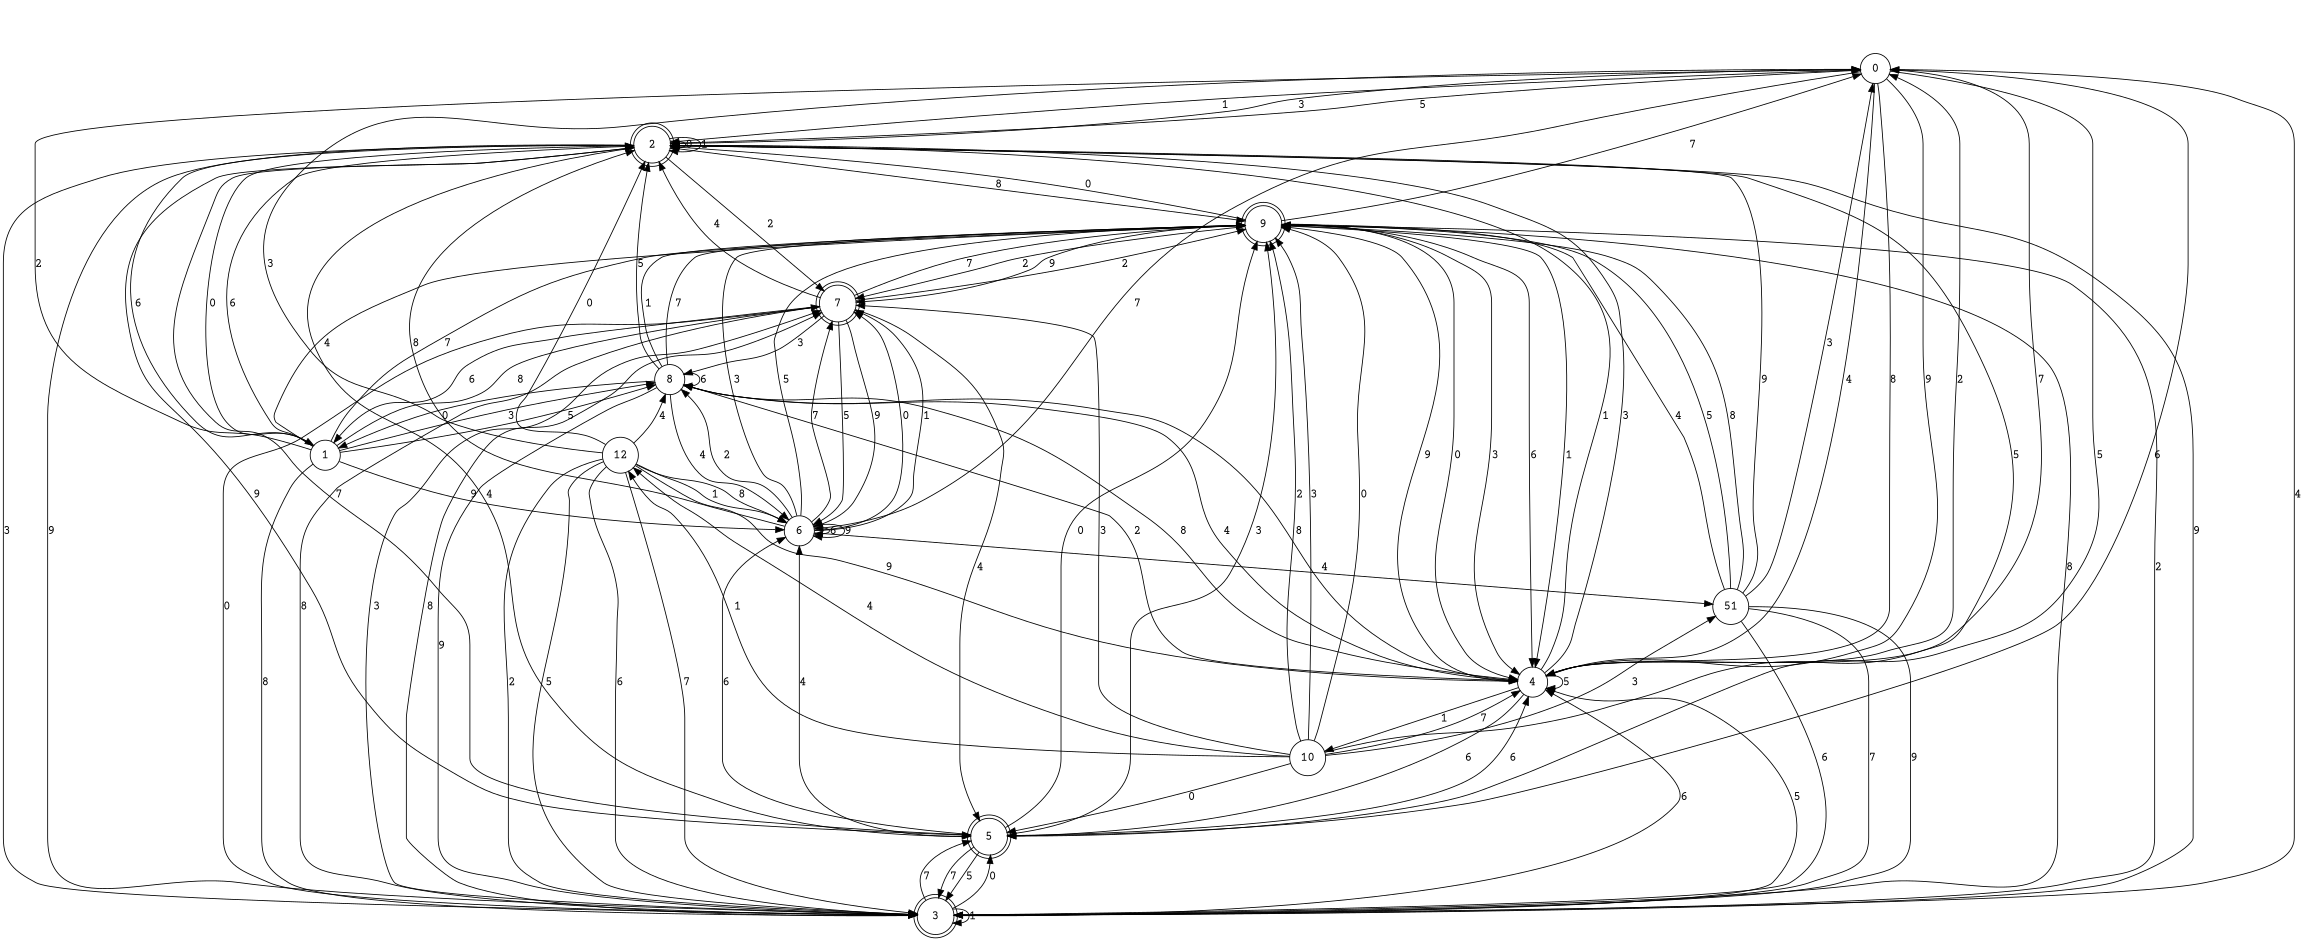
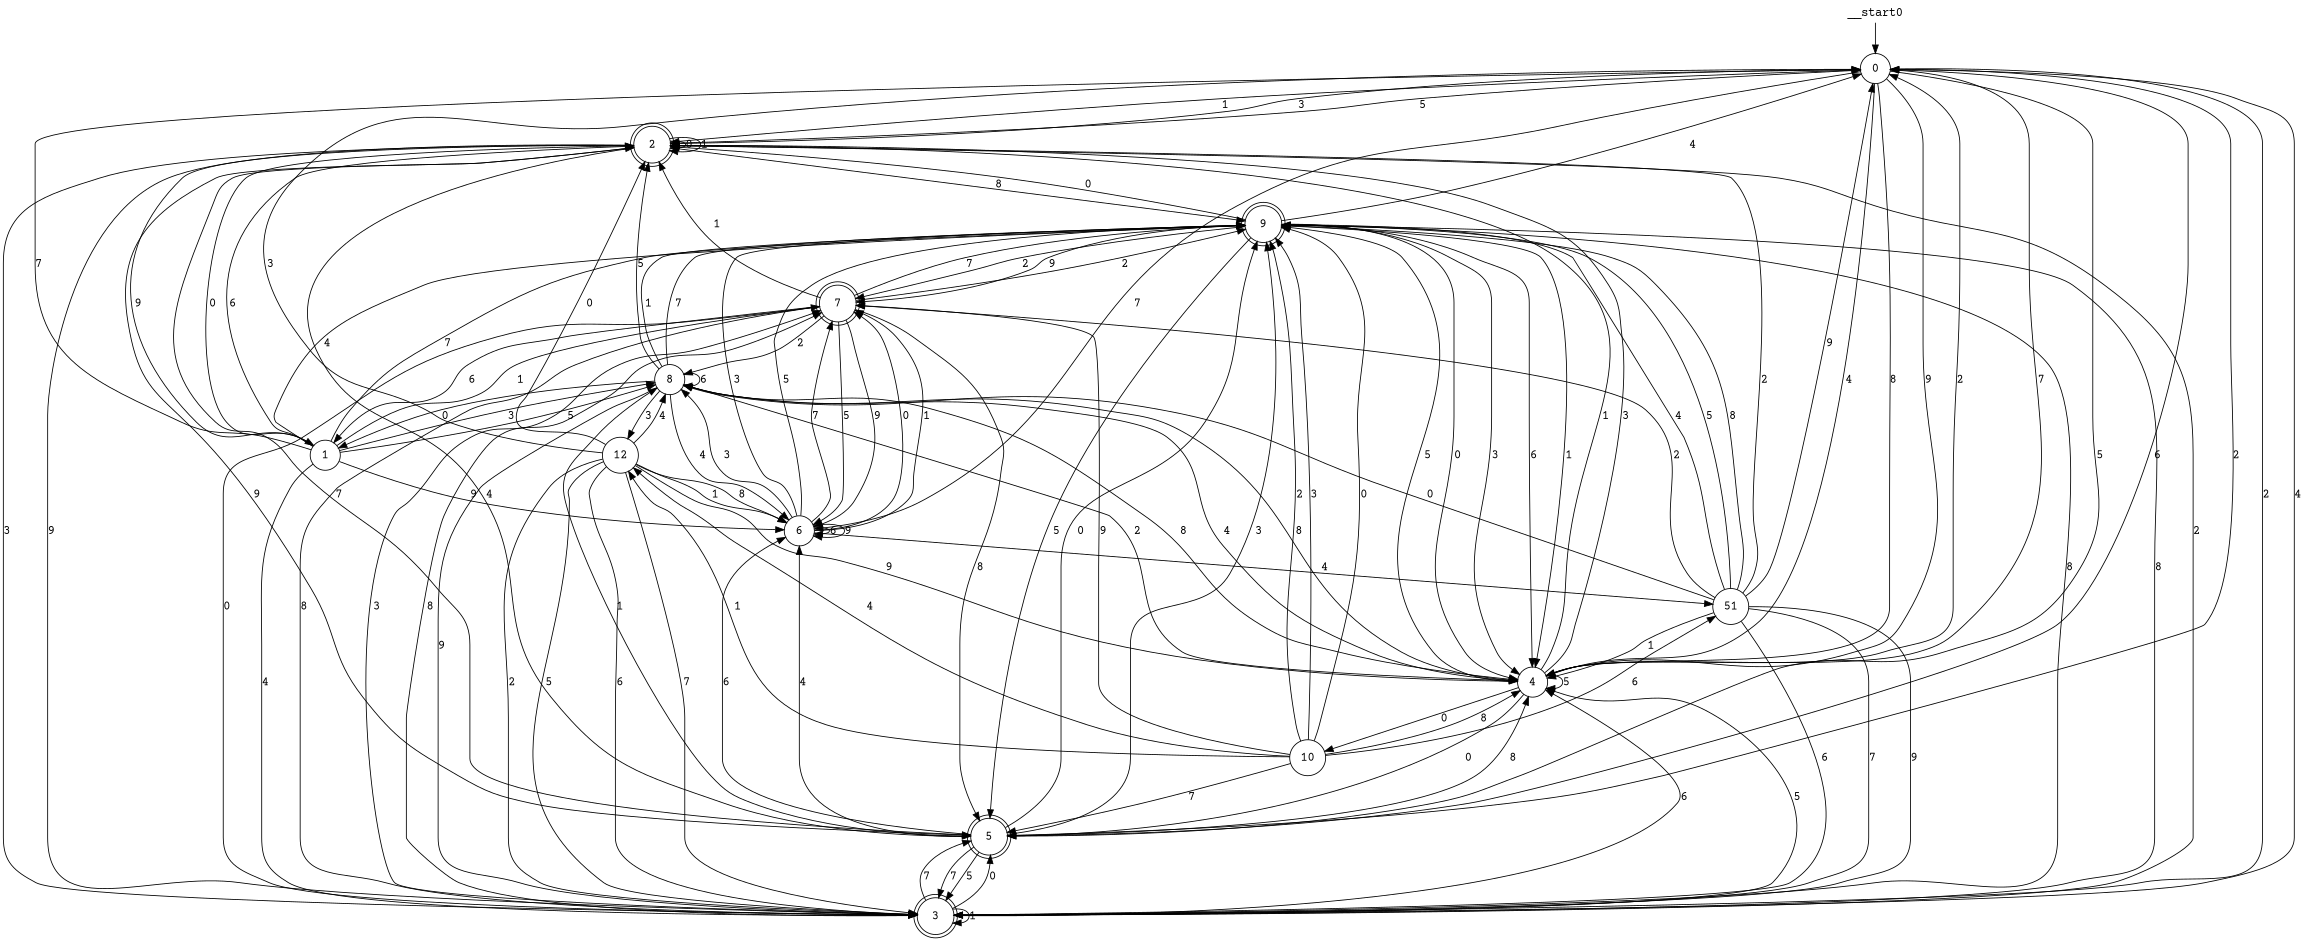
node "__start0": added
edge "9" -> "0": label "7" -> "4"
edge "10" -> "2": removed, label "5"
edge "2" -> "7": now "51" -> "7"
edge "7" -> "2": label "4" -> "1"
edge "1" -> "0": label "2" -> "7"
edge "2" -> "1": label "6" -> "9"
edge "7" -> "8": label "3" -> "2"
edge "51" -> "0": label "3" -> "9"
edge "1" -> "7": label "8" -> "1"
edge "51" -> "2": label "9" -> "2"
edge "6" -> "2": removed, label "8"
edge "8" -> "12": added, label "3"
edge "51" -> "8": added, label "0"
edge "6" -> "8": label "2" -> "3"
edge "4" -> "9": label "9" -> "5"
edge "9" -> "5": added, label "5"
edge "10" -> "7": label "3" -> "9"
edge "3" -> "2": label "9" -> "2"
edge "7" -> "5": label "4" -> "8"
edge "3" -> "9": label "2" -> "8"
edge "51" -> "4": added, label "1"
edge "5" -> "0": added, label "2"
edge "1" -> "3": label "8" -> "4"
edge "10" -> "51": label "3" -> "6"
edge "5" -> "8": added, label "1"
edge "4" -> "10": label "1" -> "0"
edge "10" -> "4": label "7" -> "8"
edge "4" -> "5": label "6" -> "0"
edge "5" -> "4": label "6" -> "8"
edge "10" -> "5": label "0" -> "7"
edge "0" -> "3": added, label "2"
